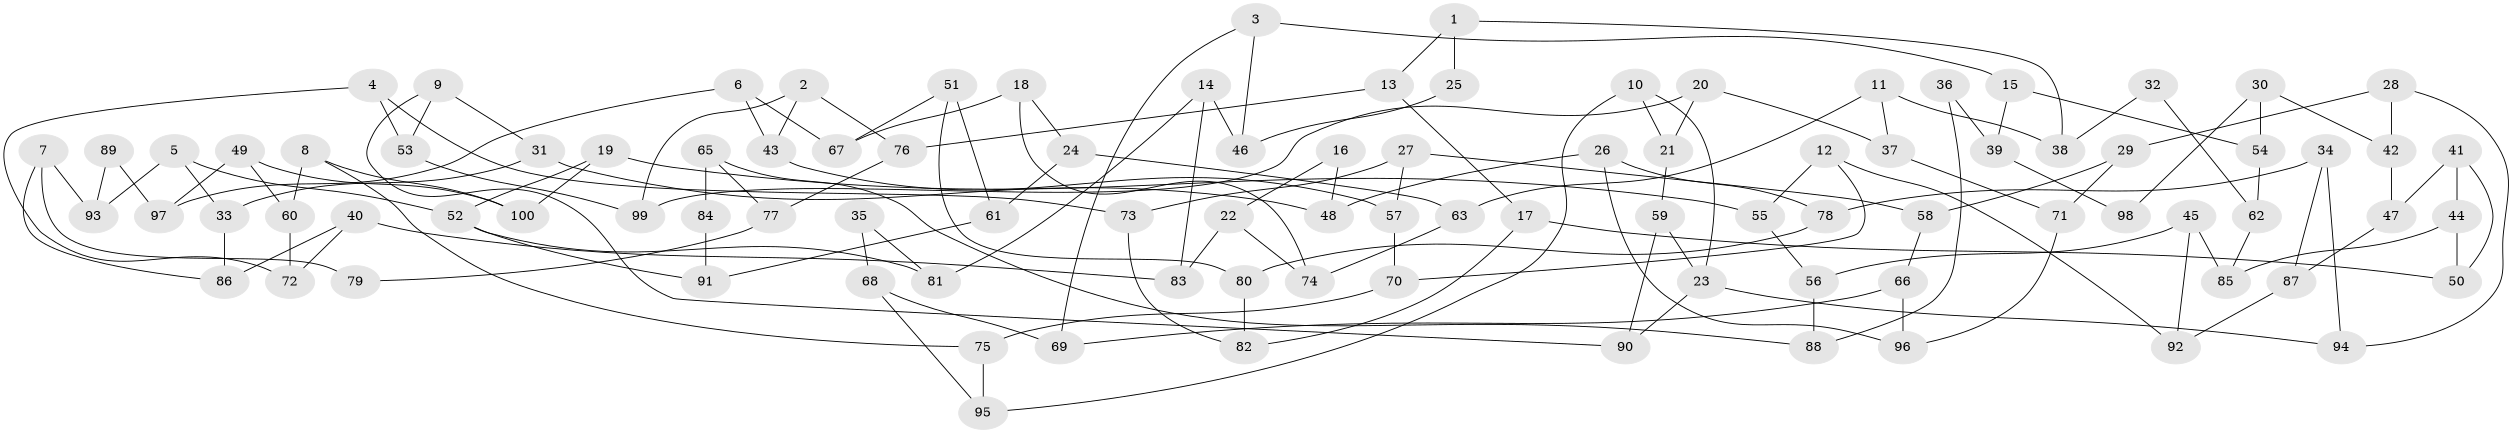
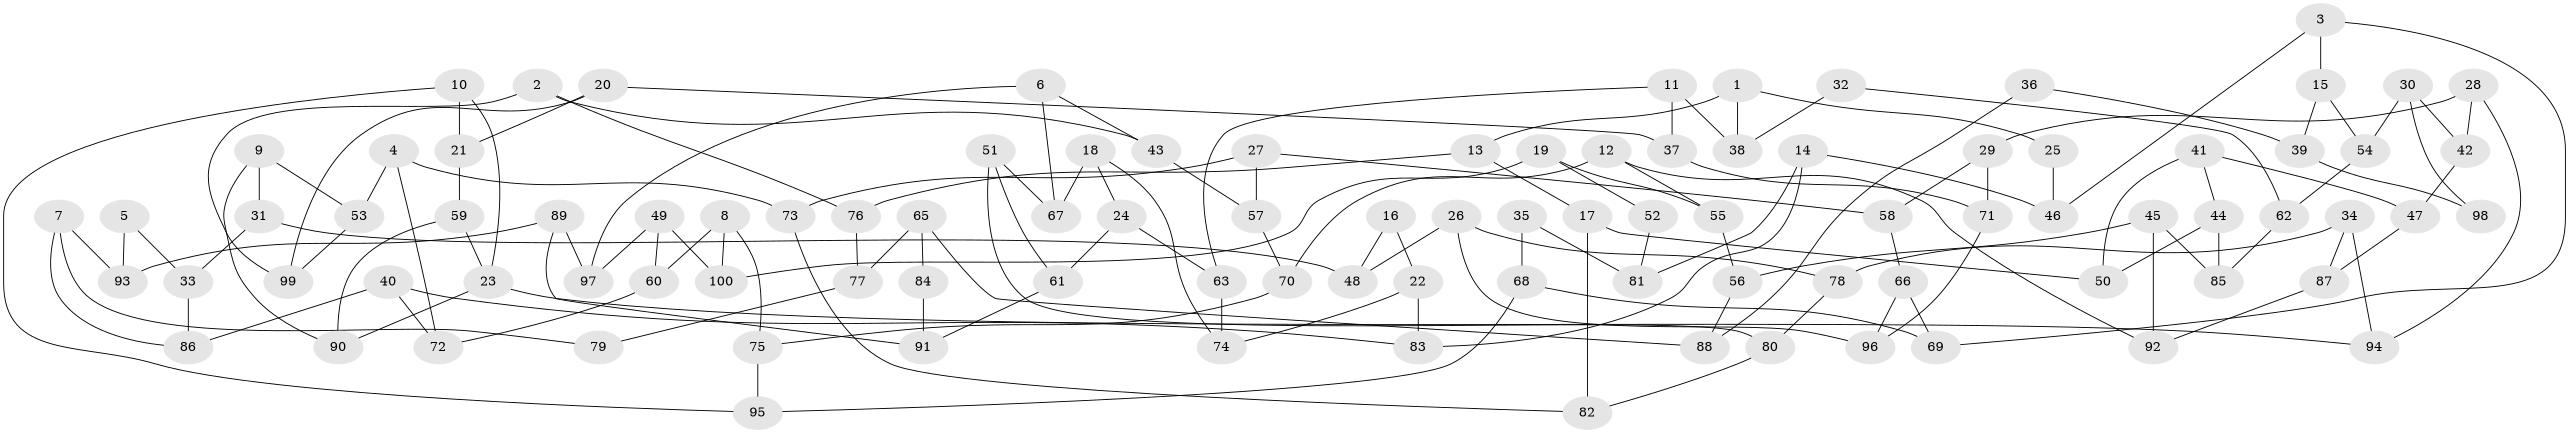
edge "5" -- "52": removed
edge "52" -- "91": now "89" -- "91"
